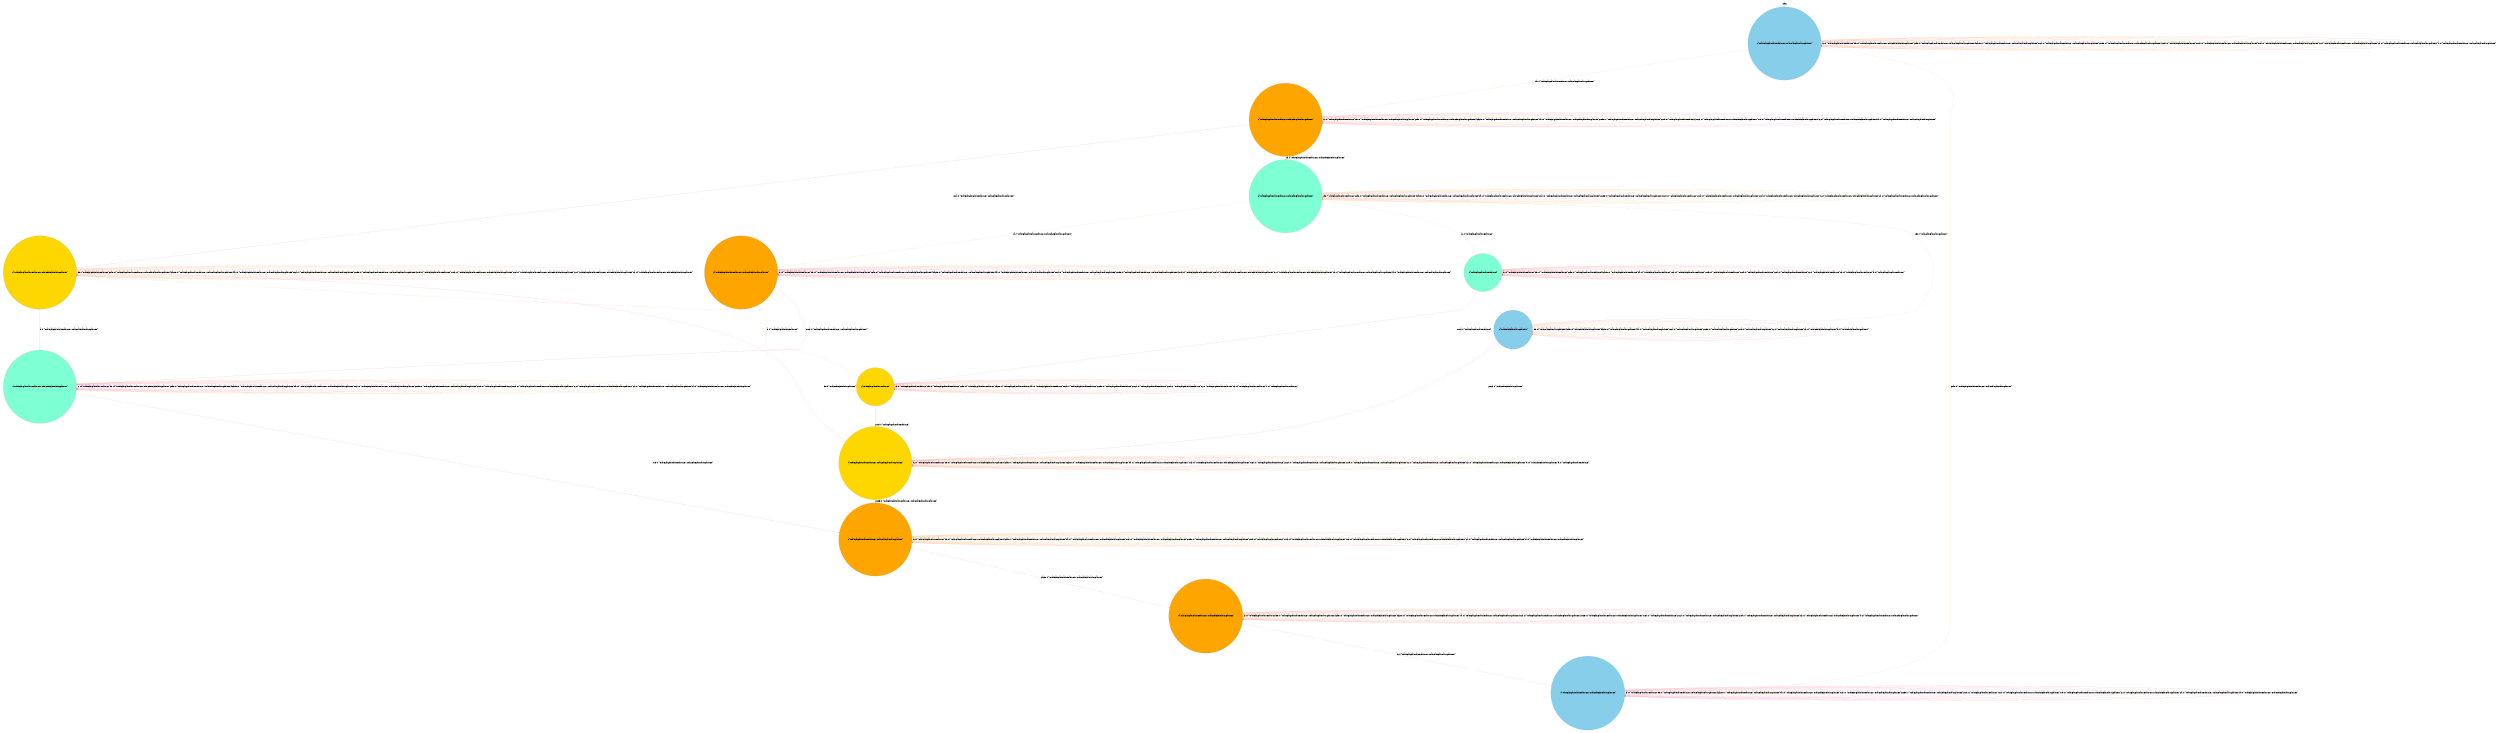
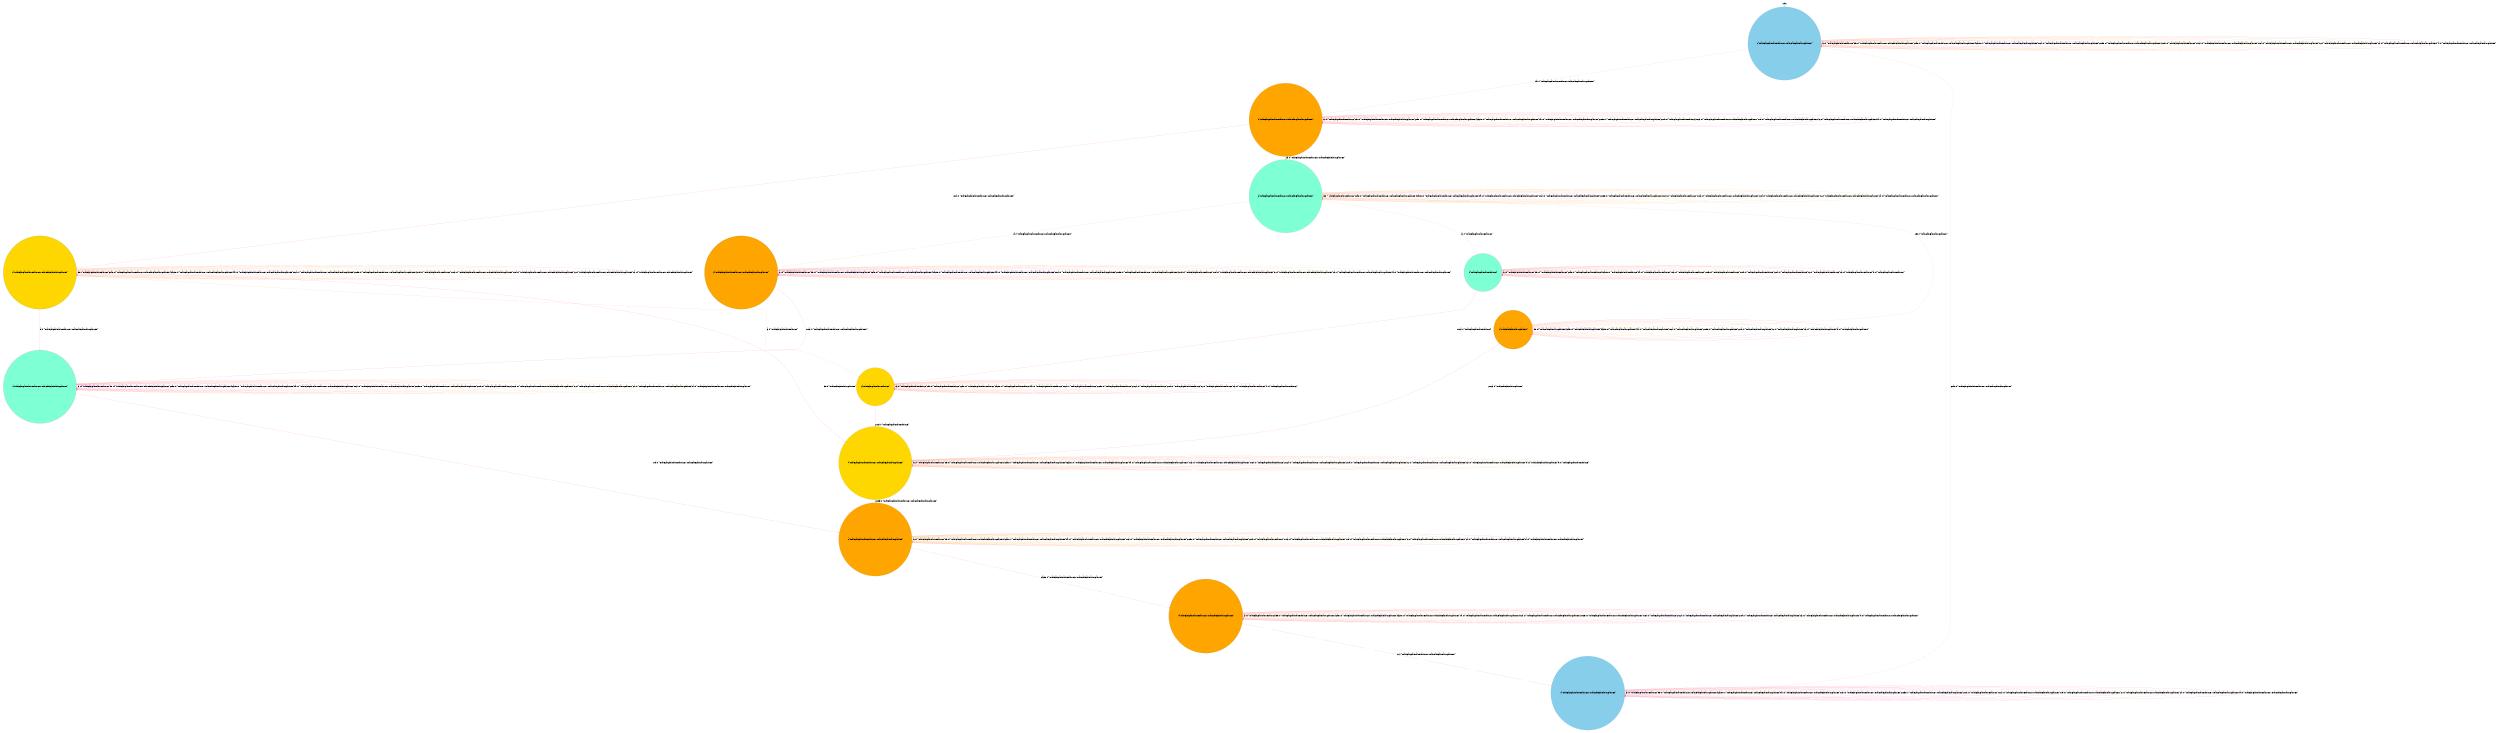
node "__start6": label "__start6" -> "__start0"
node "12@[((DOL and COF and TEA and TON and not CAP and not EUR))]": fillcolor skyblue -> orange
